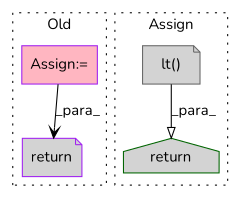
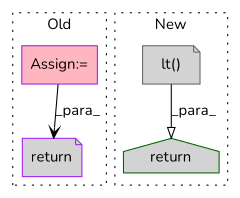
cluster "Assign": label "Assign" -> "New"
